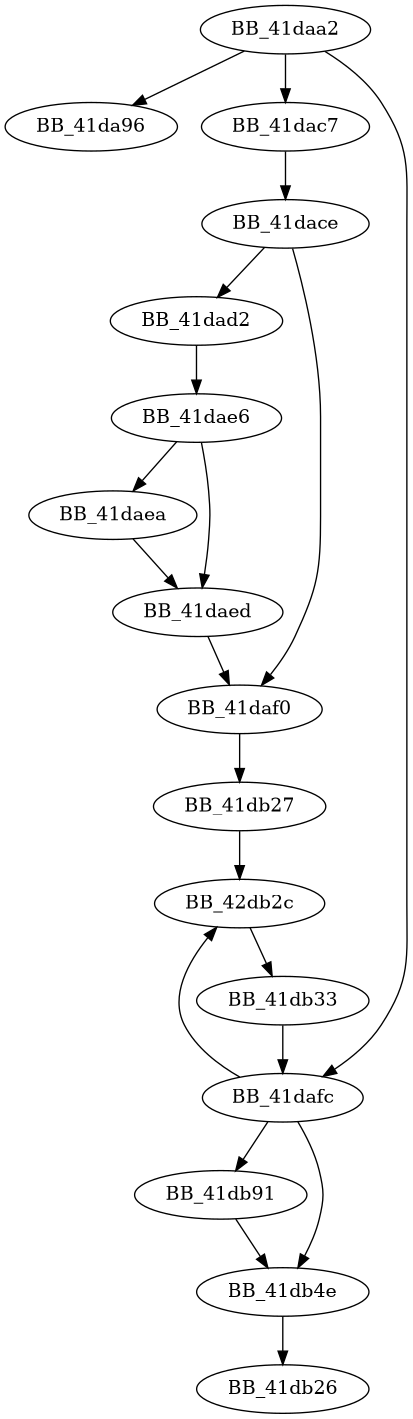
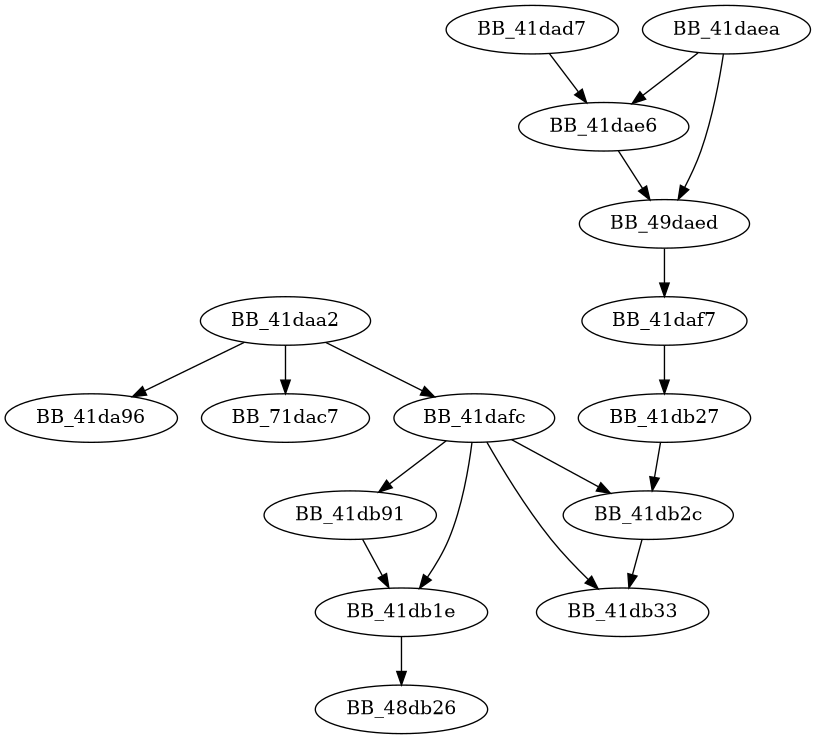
node "BB_41dac7": label "BB_41dac7" -> "BB_71dac7"
node "BB_41dace": removed
node "BB_41dad2": label "BB_41dad2" -> "BB_41dad7"
edge "BB_41dae6" -> "BB_41daea": reversed
node "BB_41daed": label "BB_41daed" -> "BB_49daed"
node "BB_41daf0": label "BB_41daf0" -> "BB_41daf7"
node "BB_42db2c": label "BB_42db2c" -> "BB_41db2c"
edge "BB_41db33" -> "BB_41dafc": reversed
node "BB_41db4e": label "BB_41db4e" -> "BB_41db1e"
node "BB_41db26": label "BB_41db26" -> "BB_48db26"
